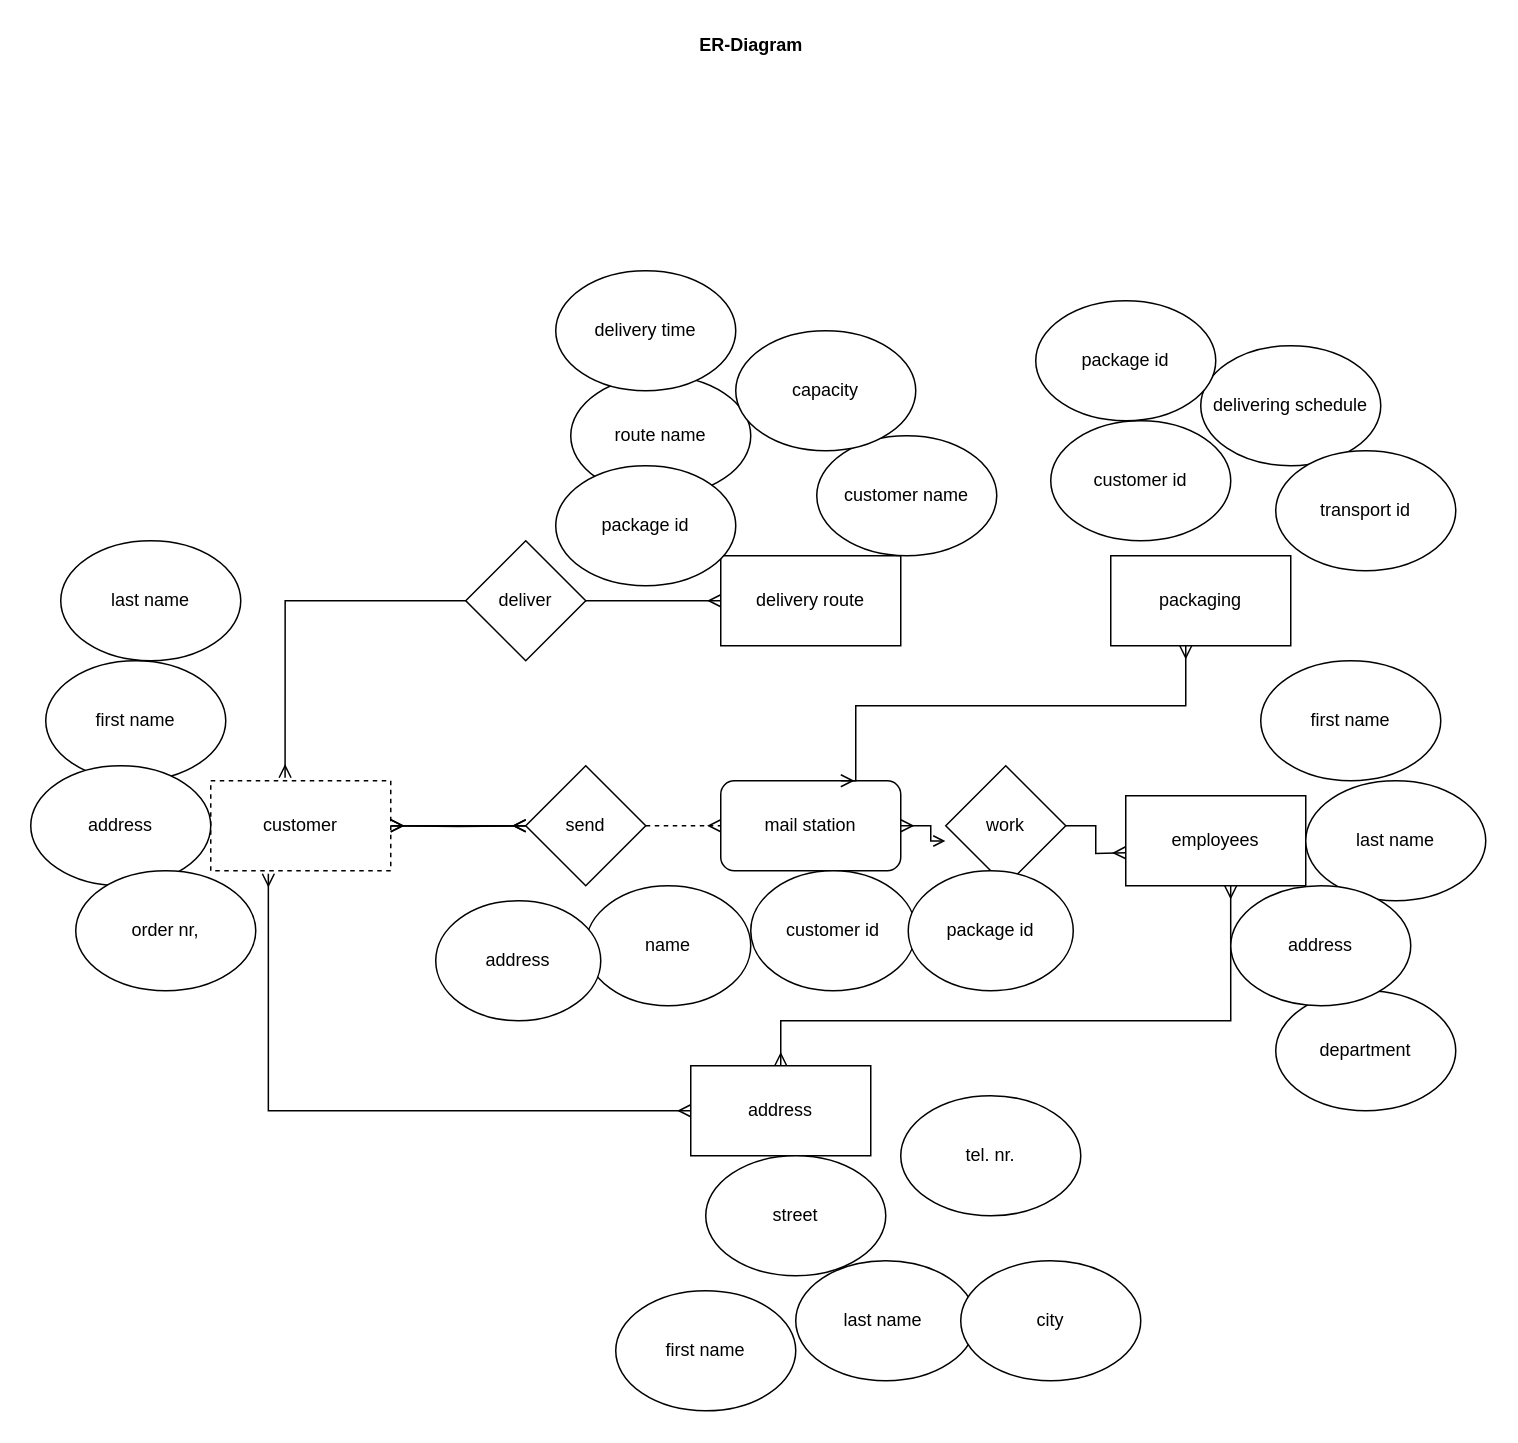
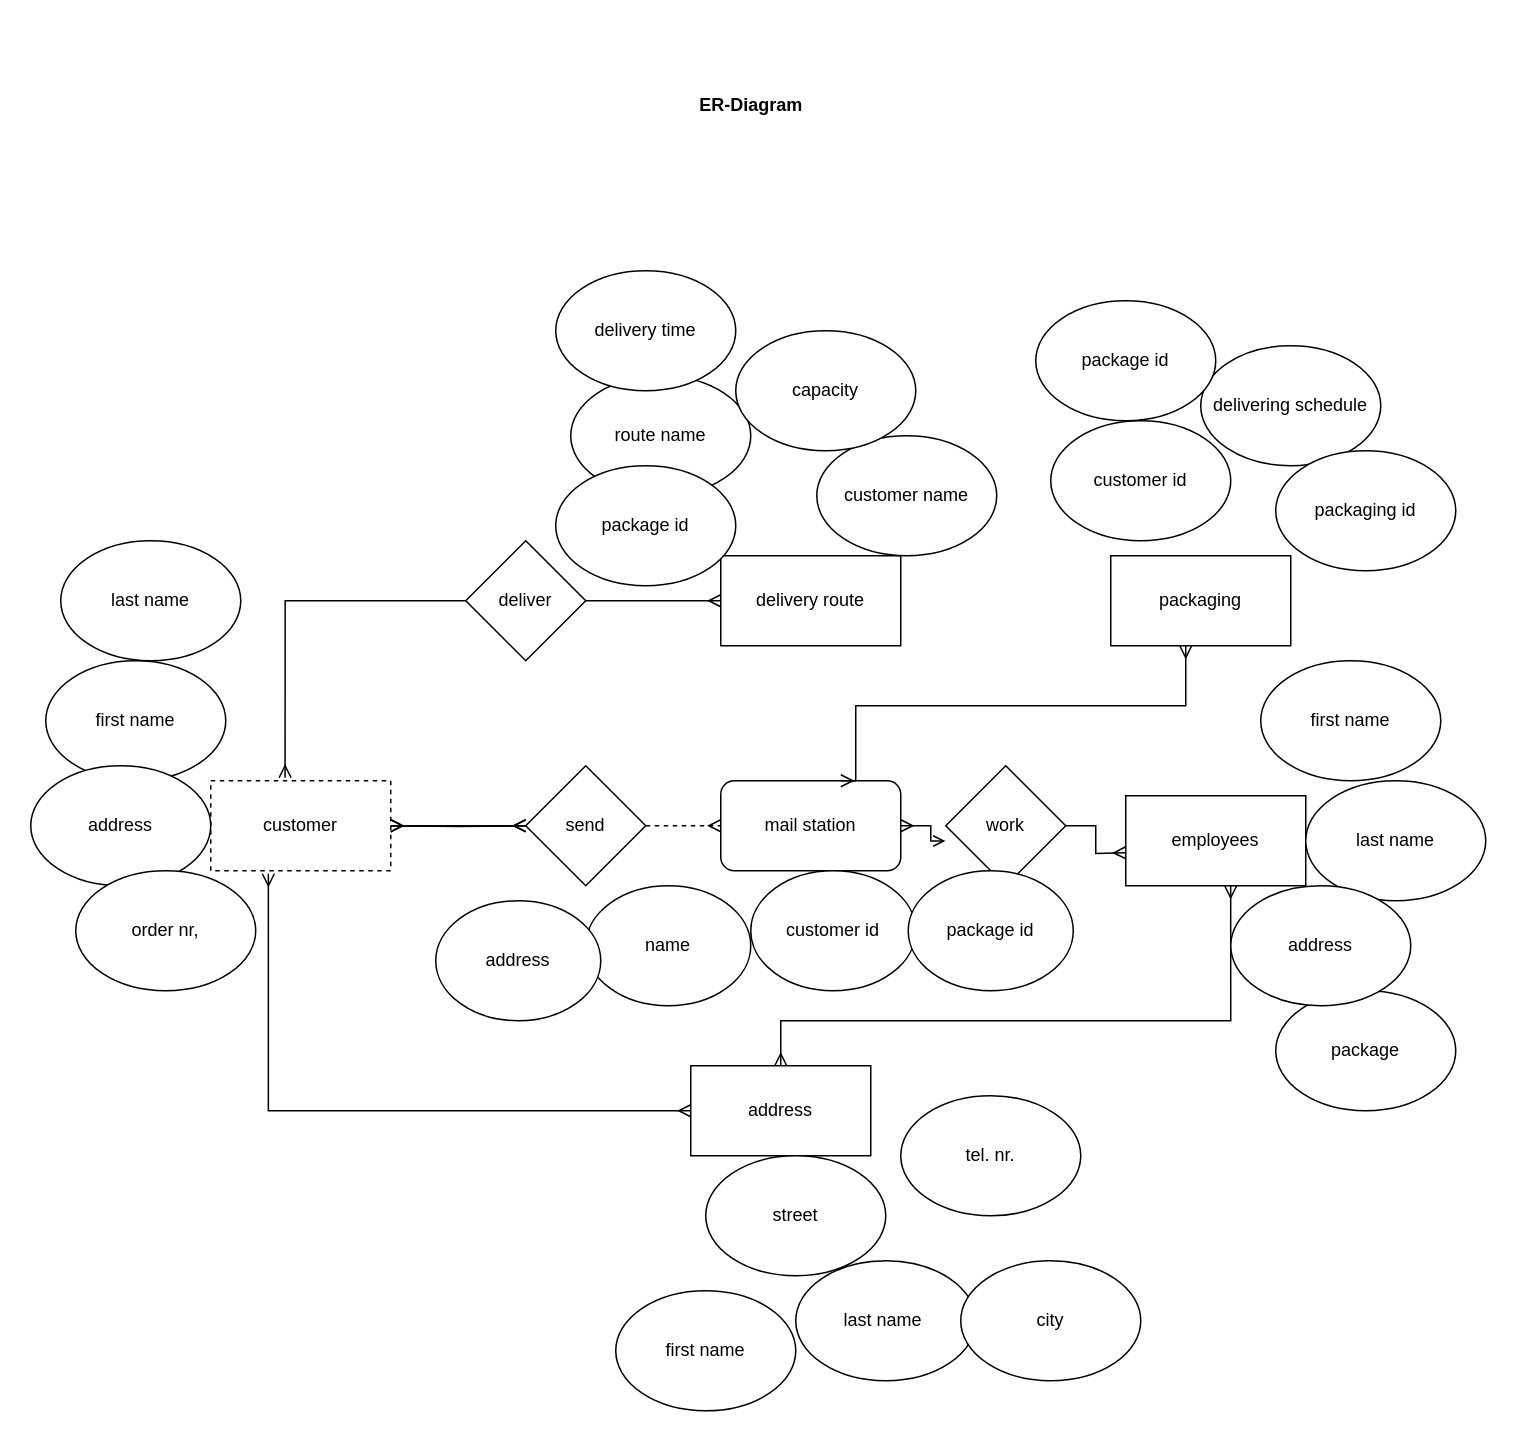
node "ER-Diagram": moved (751, 46) -> (751, 106)
node "transport id": label "transport id" -> "packaging id"
node "department": label "department" -> "package"
